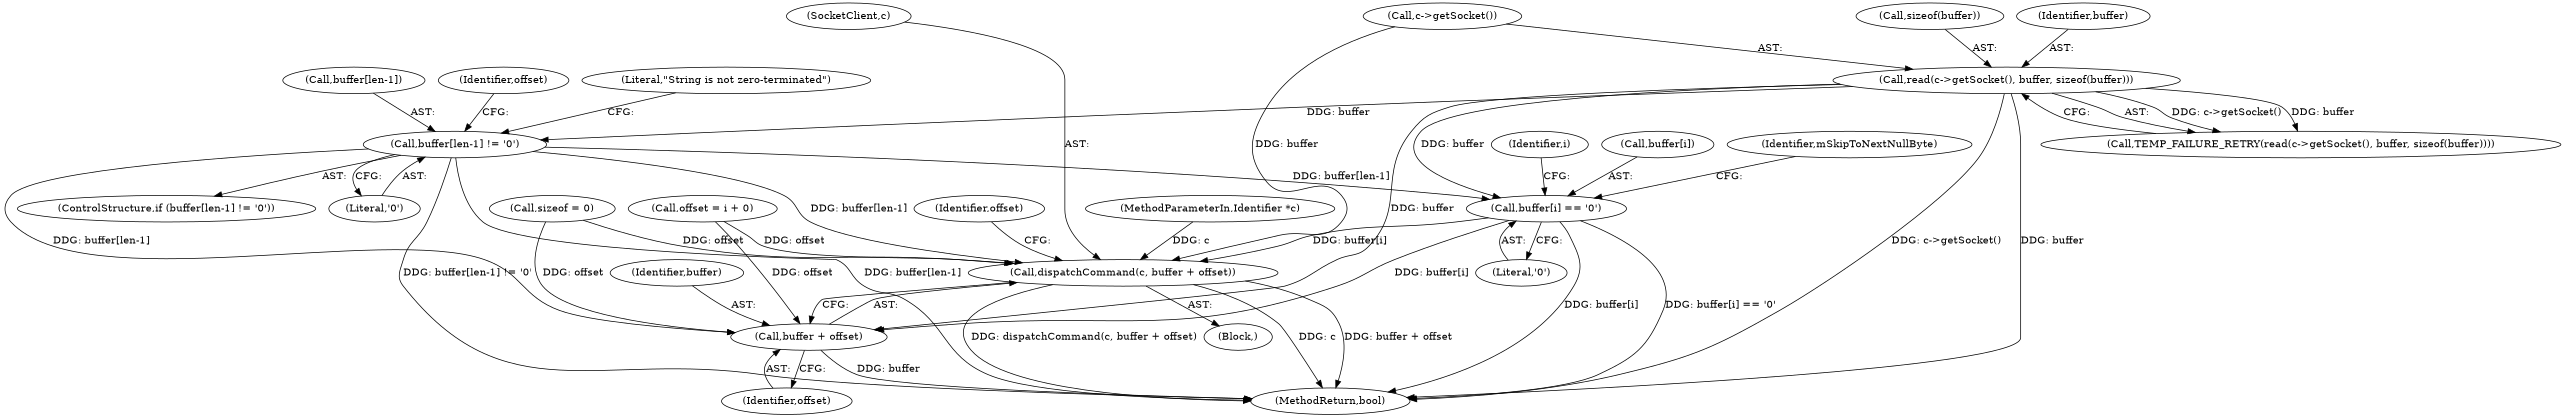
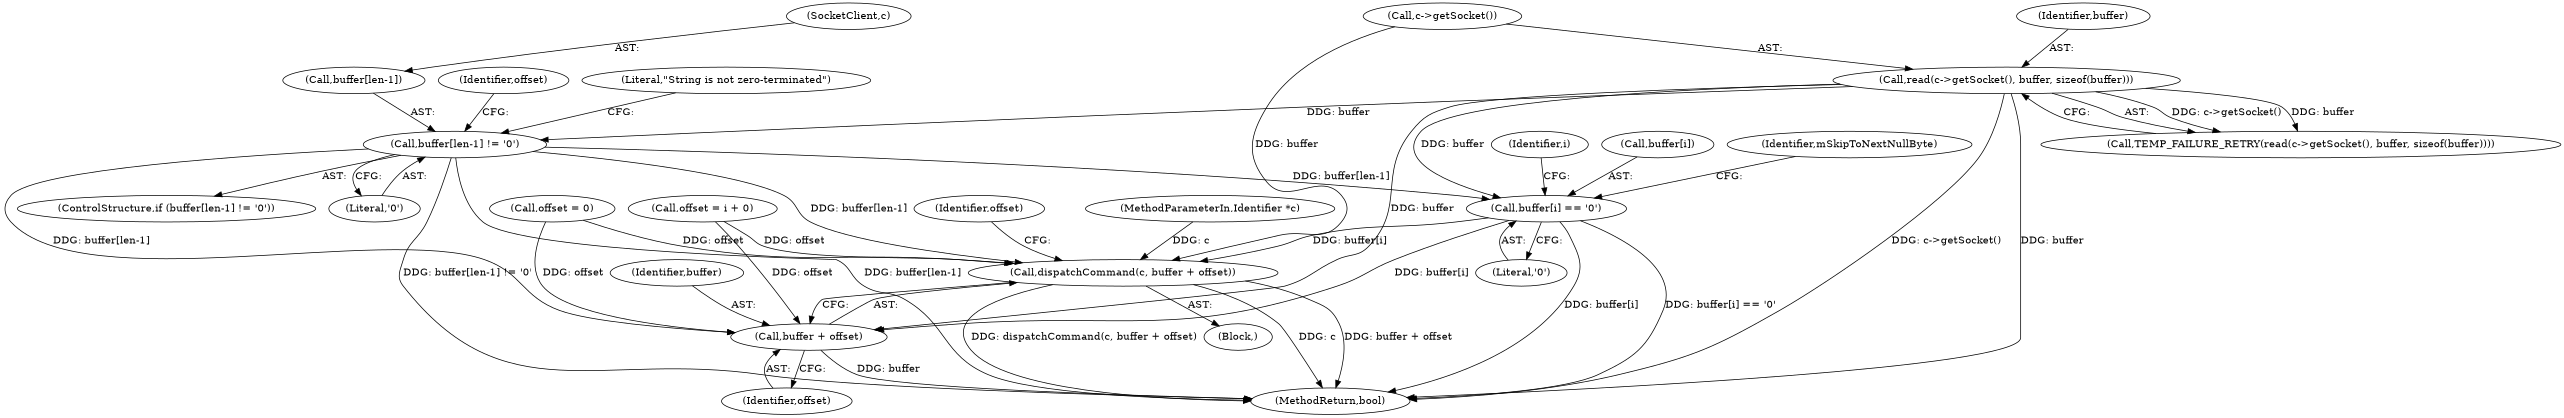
node "(Call,sizeof(buffer))": removed
edge "(SocketClient,c)" -> "(Call,dispatchCommand(c, buffer + offset))": now "(SocketClient,c)" -> "(Call,buffer[len-1])"
node "(Call,sizeof = 0)": label "(Call,sizeof = 0)" -> "(Call,offset = 0)"
